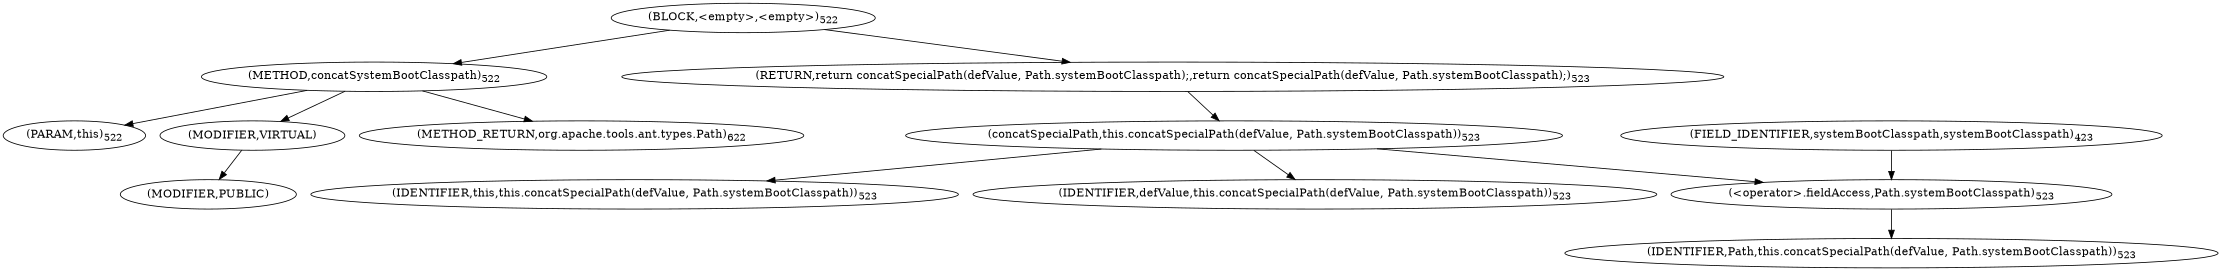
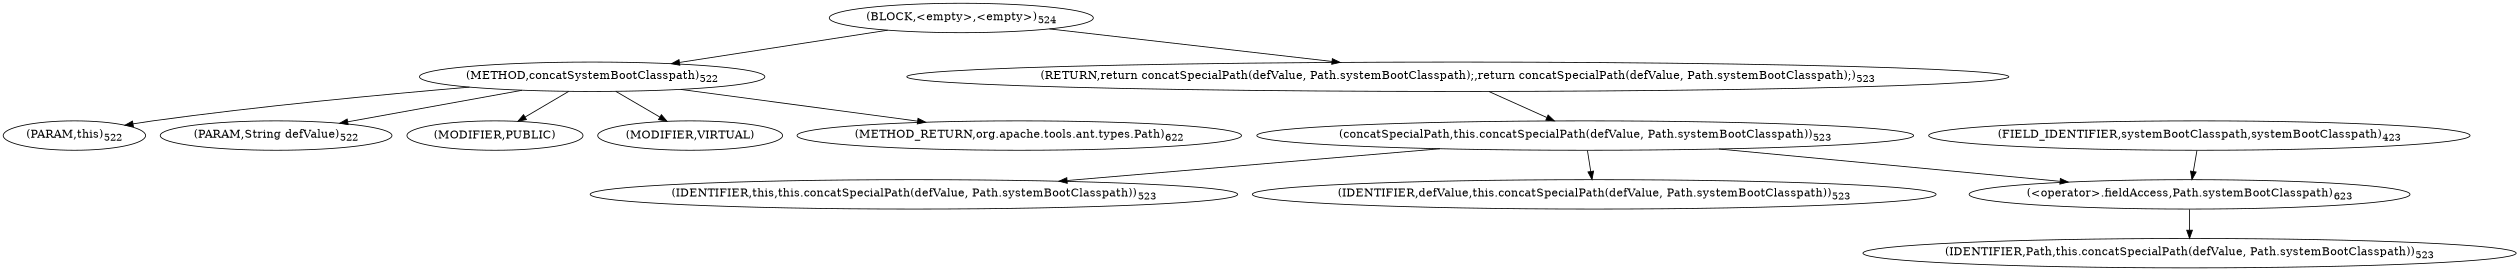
node "(BLOCK,<empty>,<empty>)": text "522" -> "524"
node "(PARAM,String defValue)": added
edge "(MODIFIER,VIRTUAL)" -> "(MODIFIER,PUBLIC)": now "(METHOD,concatSystemBootClasspath)" -> "(MODIFIER,PUBLIC)"
node "(<operator>.fieldAccess,Path.systemBootClasspath)": text "523" -> "623"
